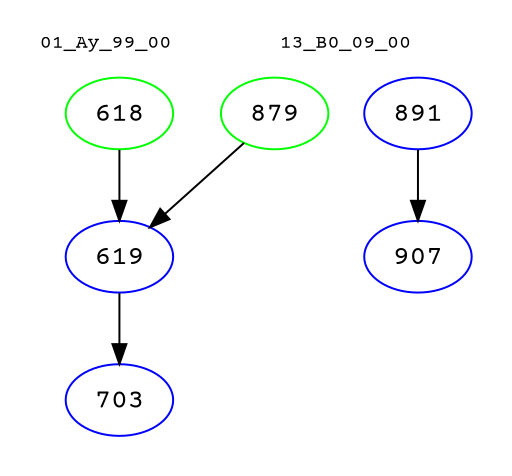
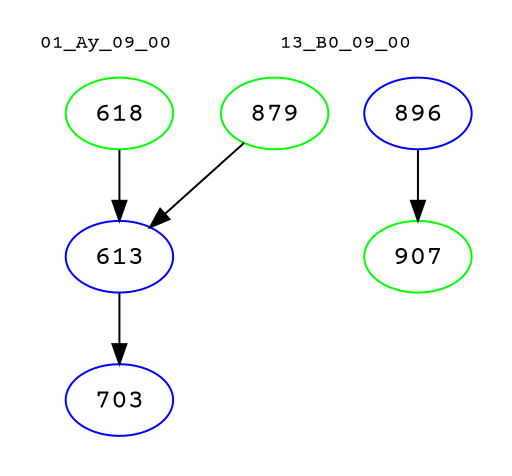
cluster "01_Ay_99_00": label "01_Ay_99_00" -> "01_Ay_09_00"
node "891": label "891" -> "896"
node "619": label "619" -> "613"
node "907": color blue -> green
